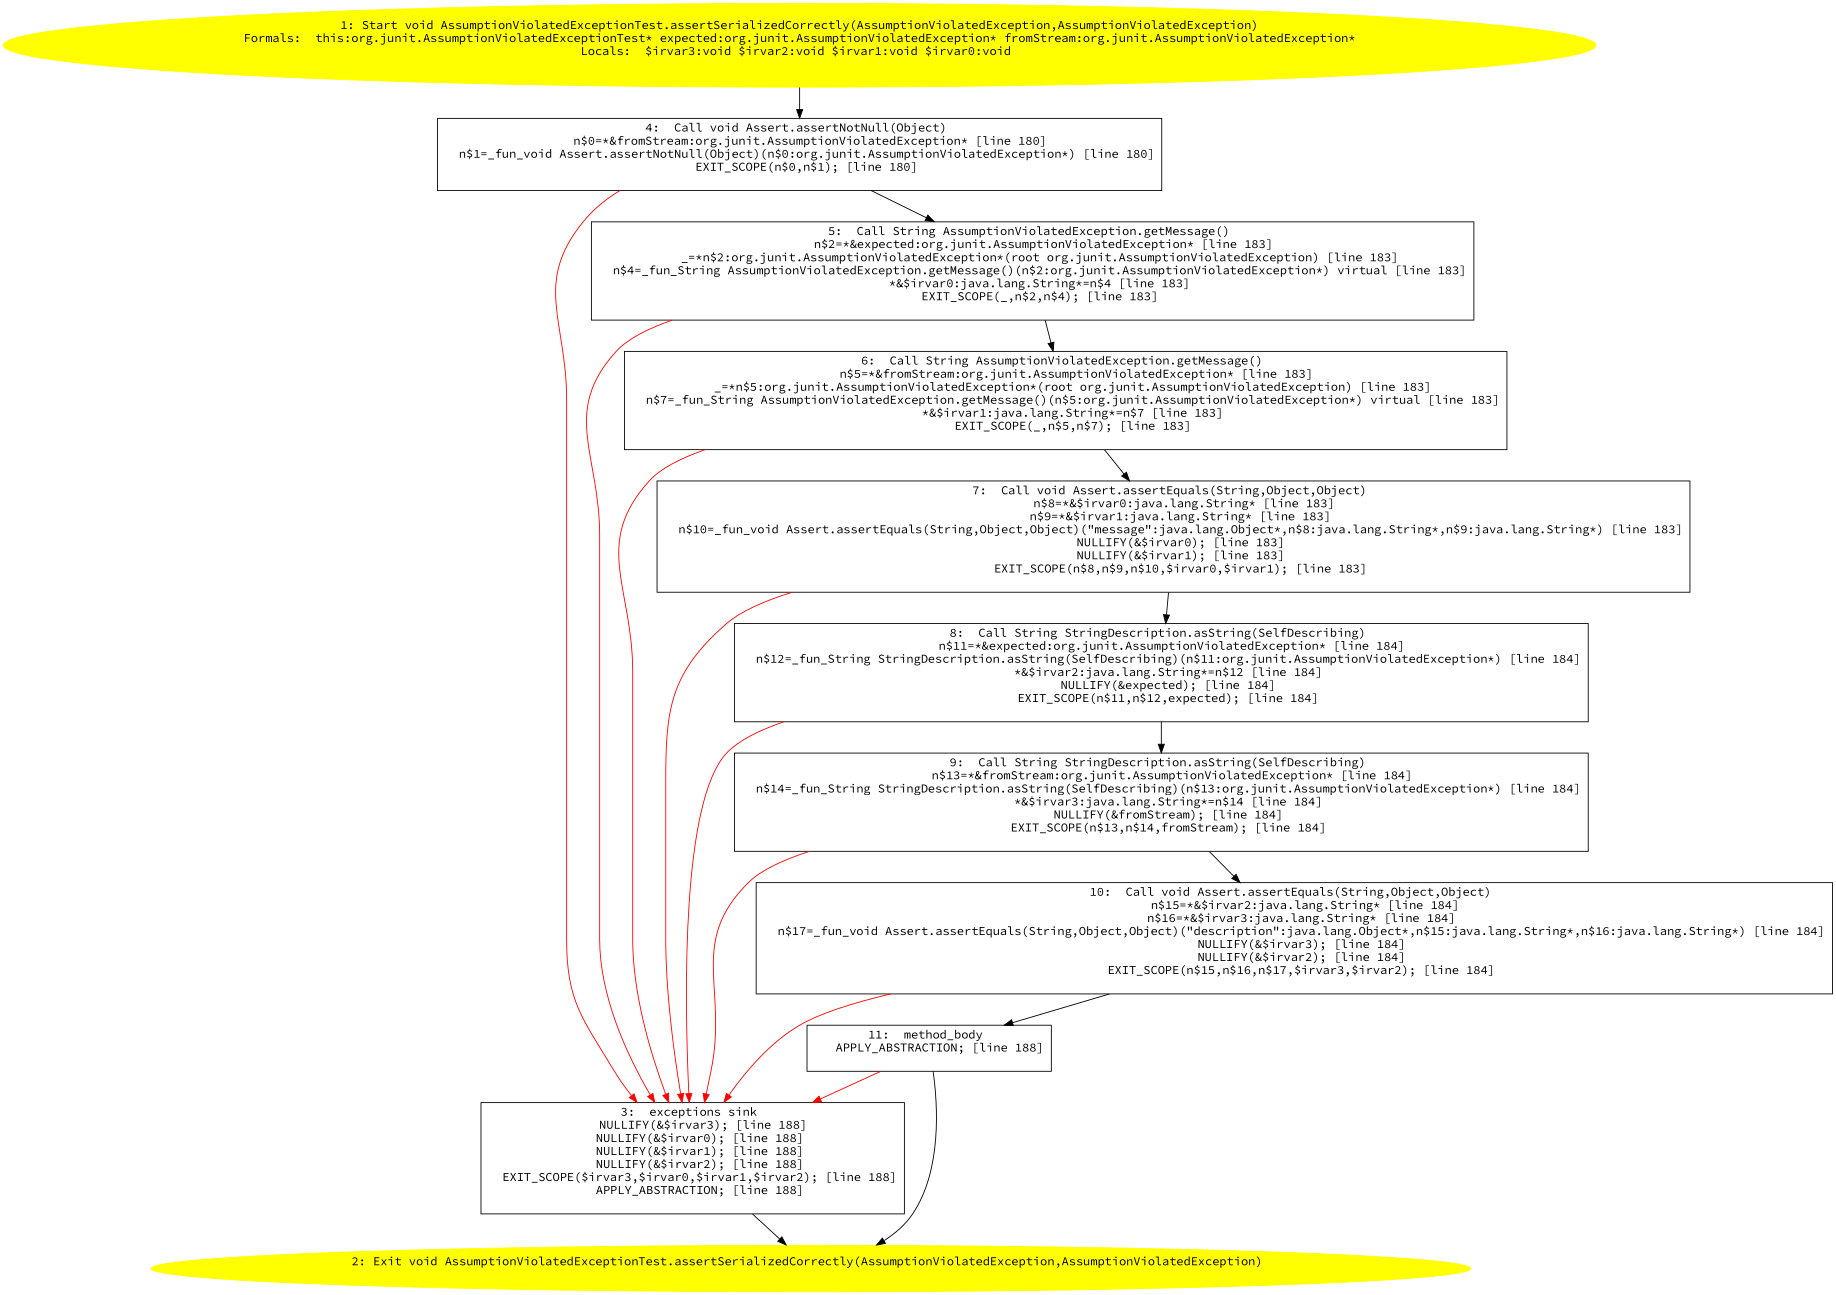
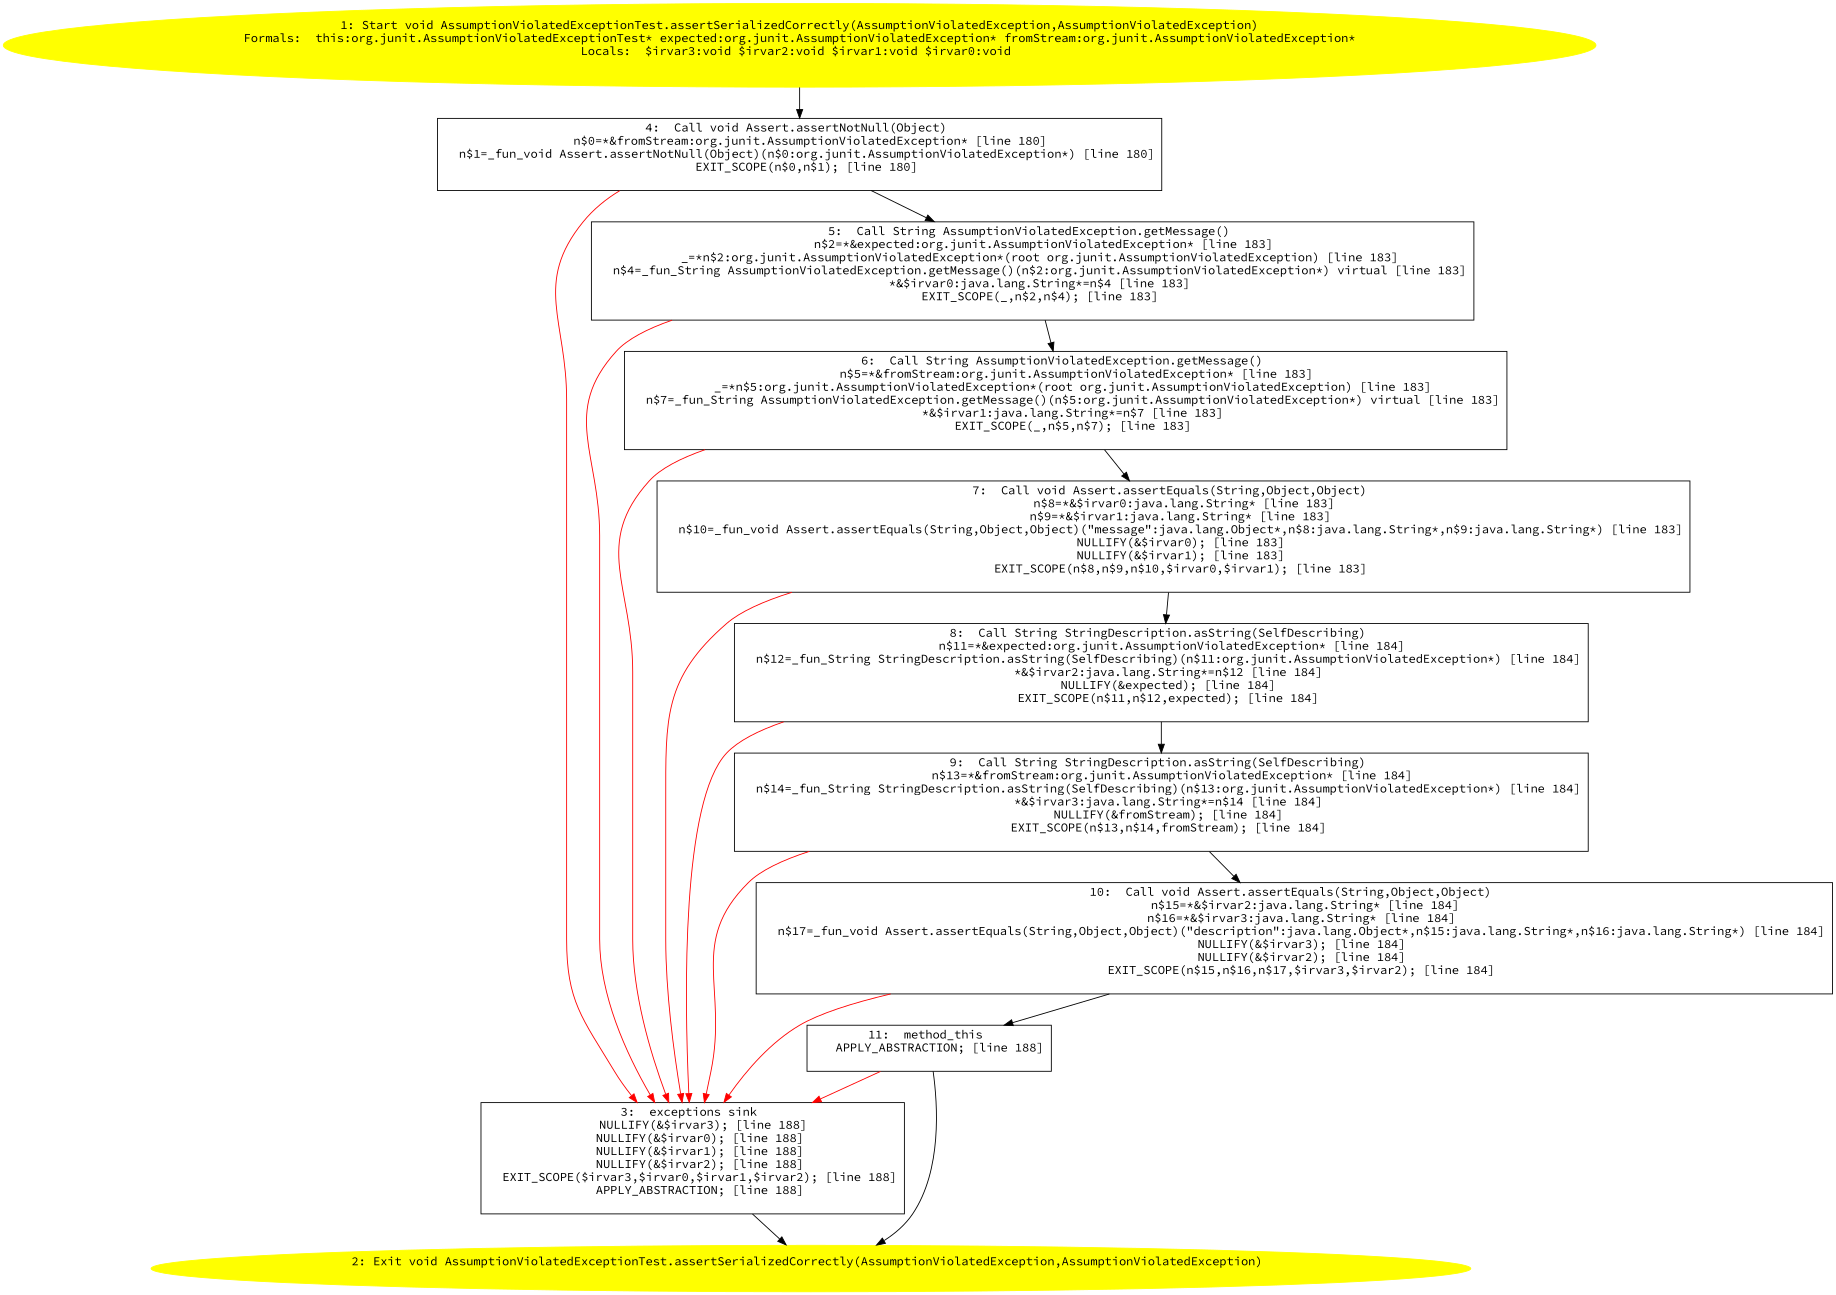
node "11:  method_body APPLY_ABSTRACTION; [line 188]": label "11:  method_body APPLY_ABSTRACTION; [line 188]" -> "11:  method_this APPLY_ABSTRACTION; [line 188]"
